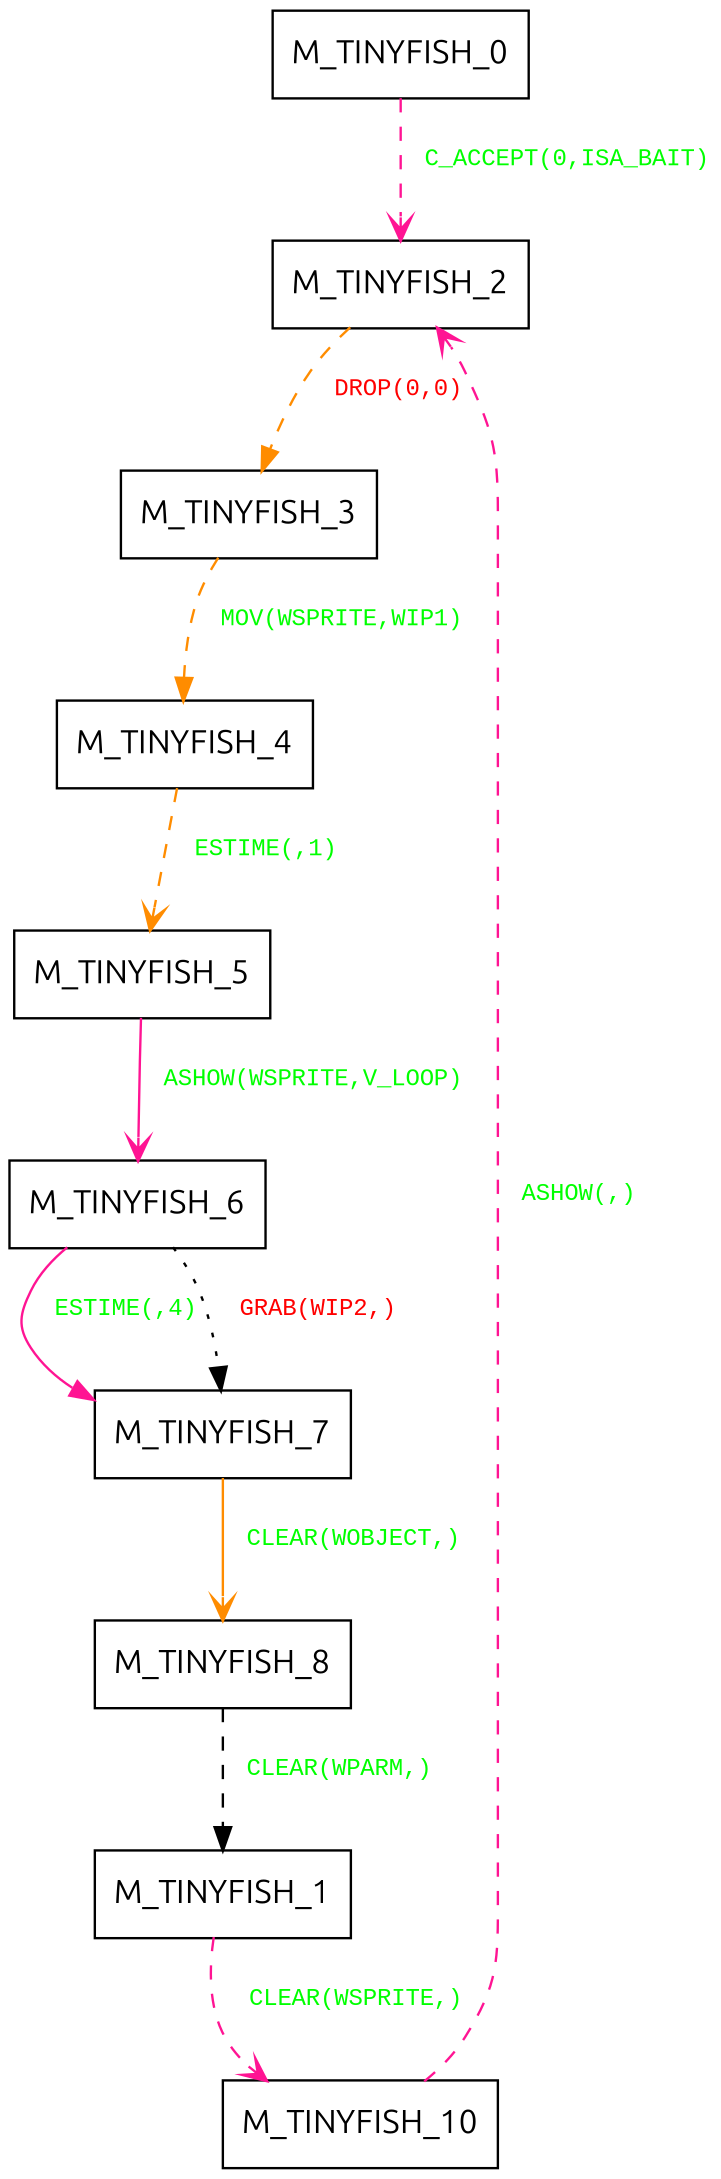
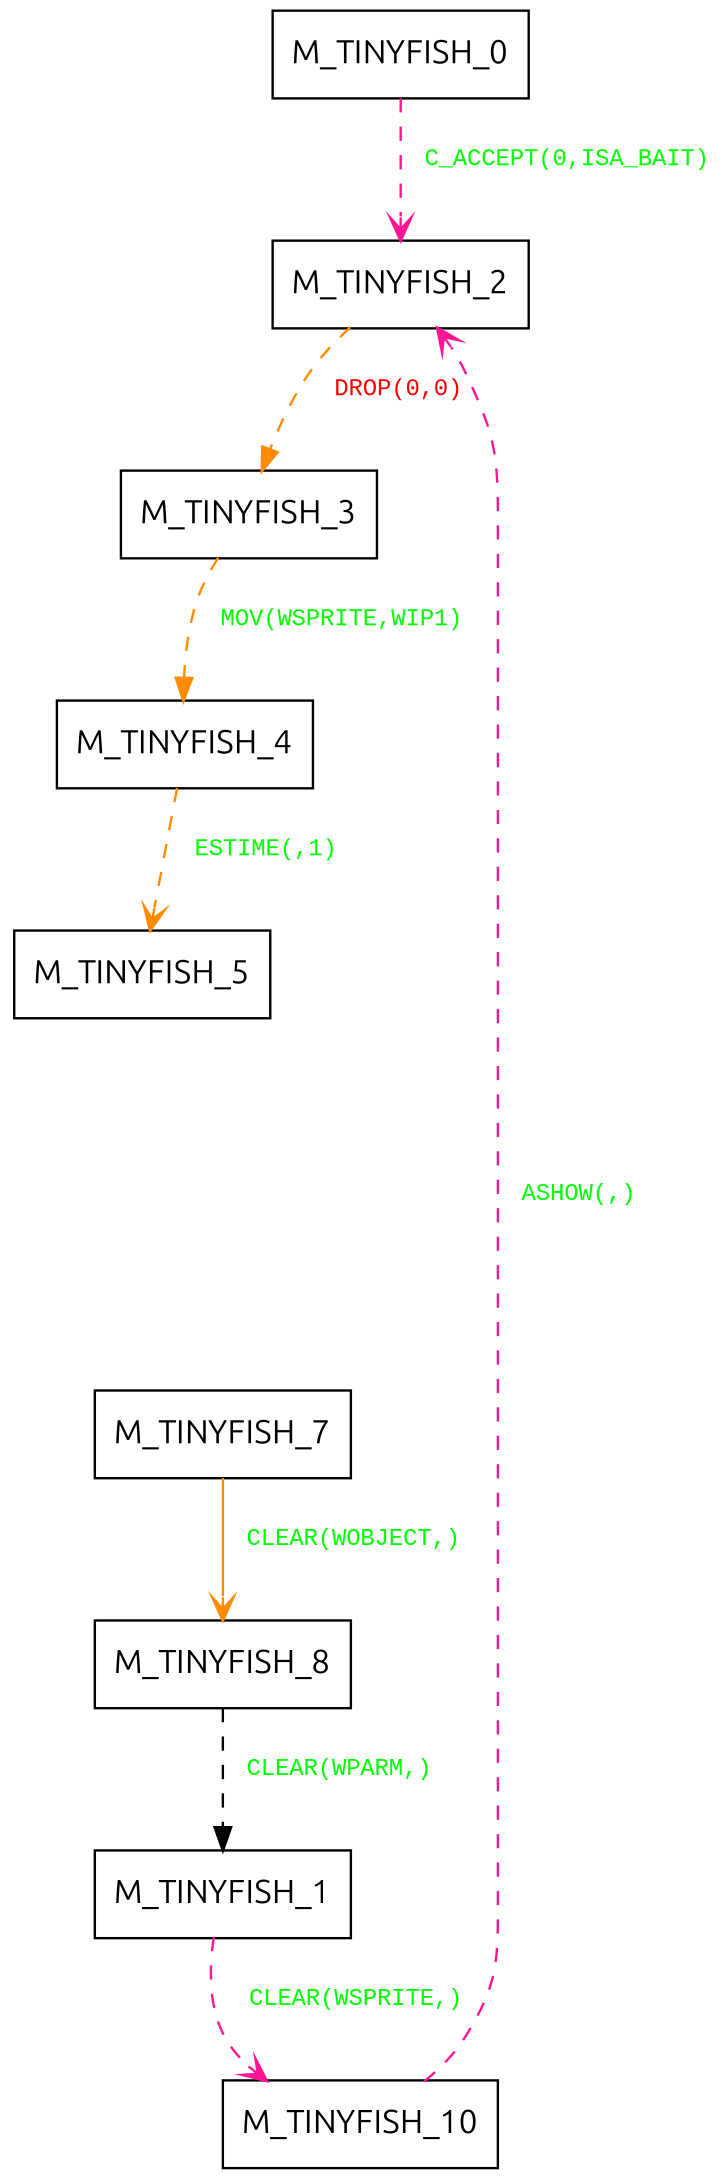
node "M_TINYFISH_6": removed
